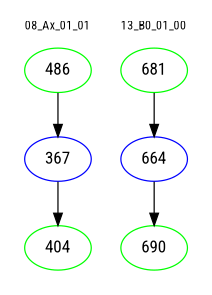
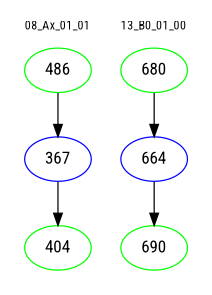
node "681": label "681" -> "680"
